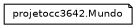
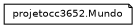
node "projetocc3642.Mundo": label "projetocc3642.Mundo" -> "projetocc3652.Mundo"
